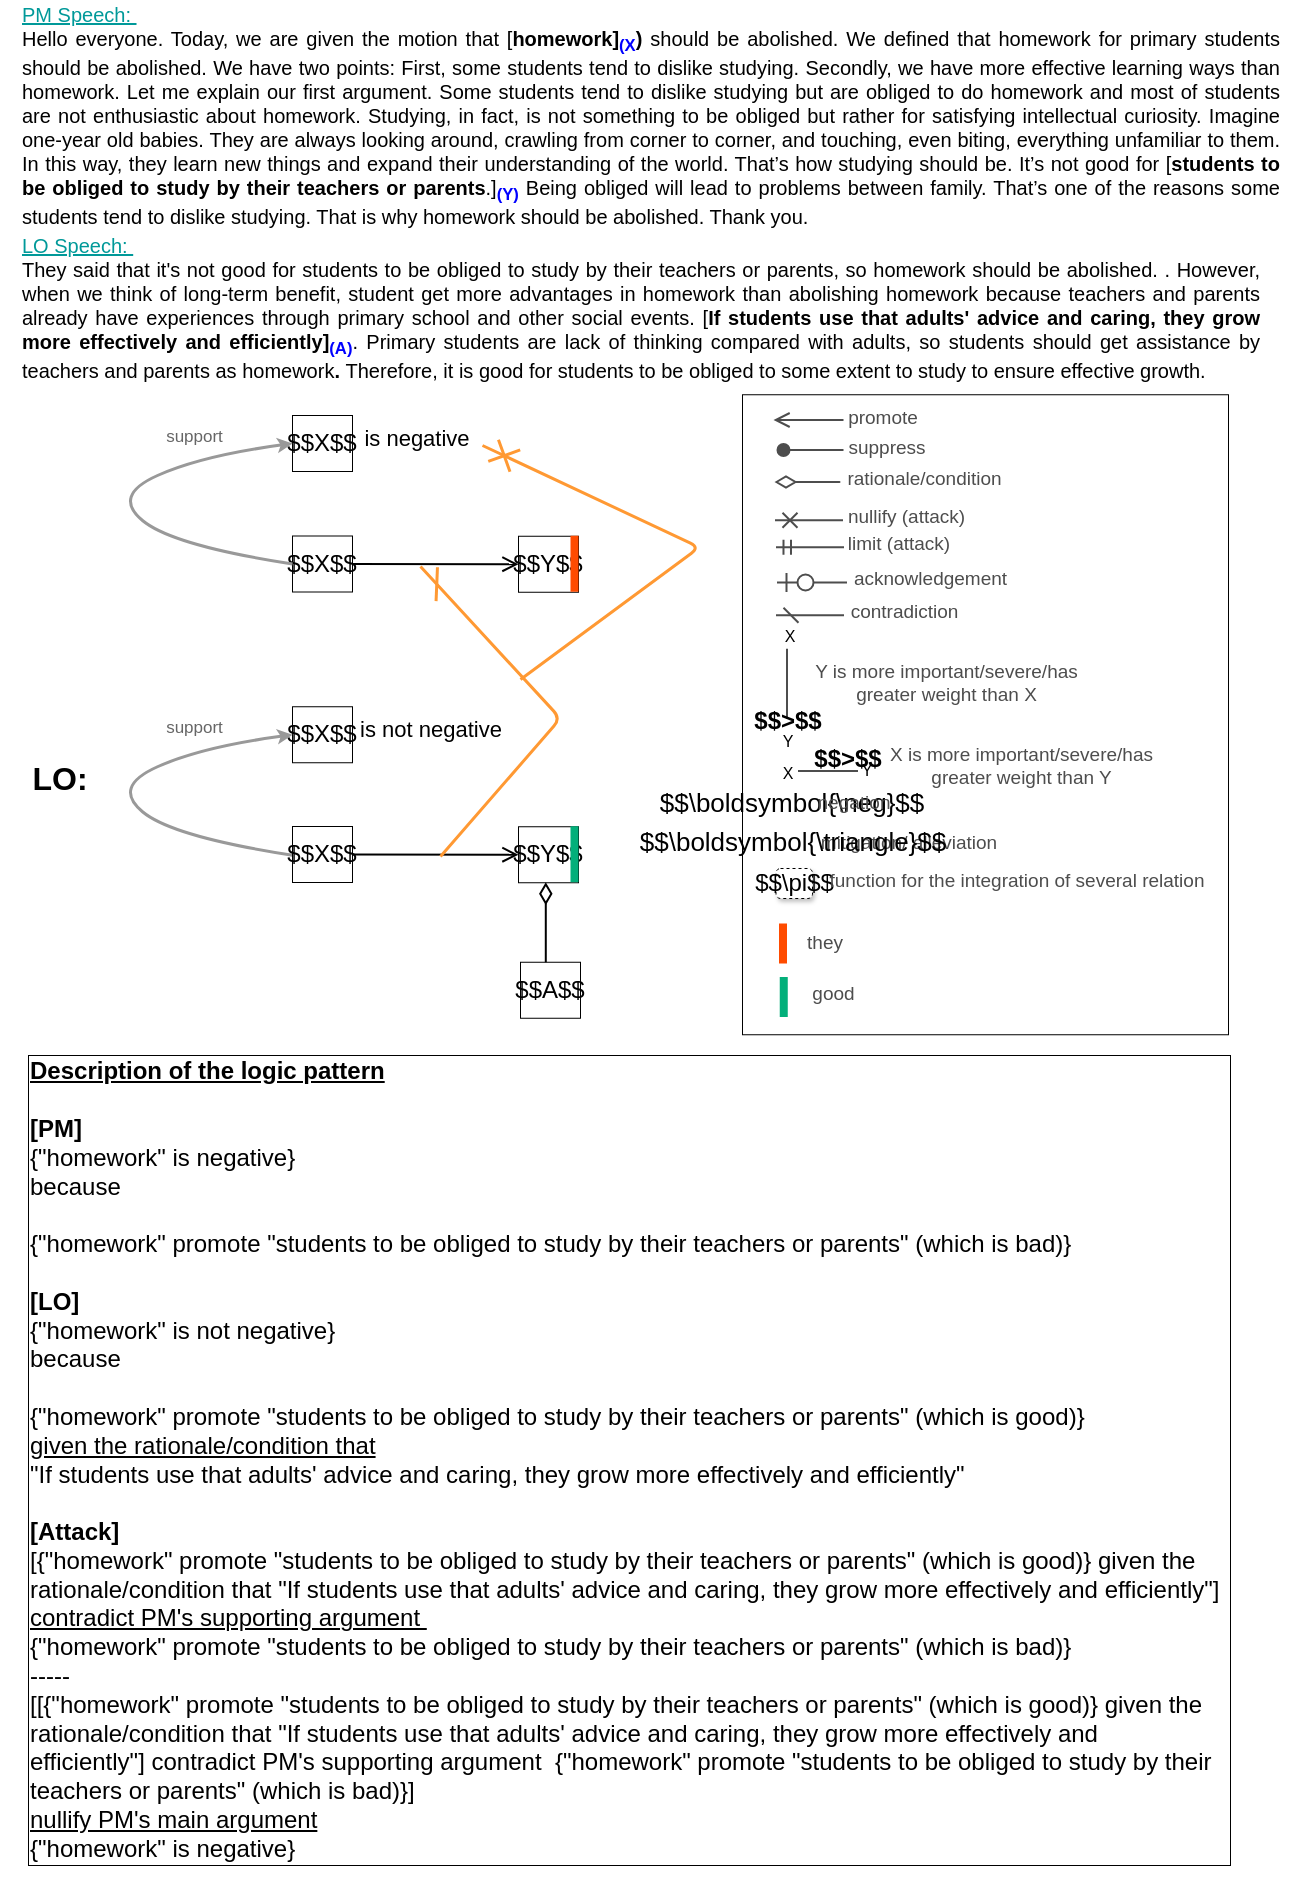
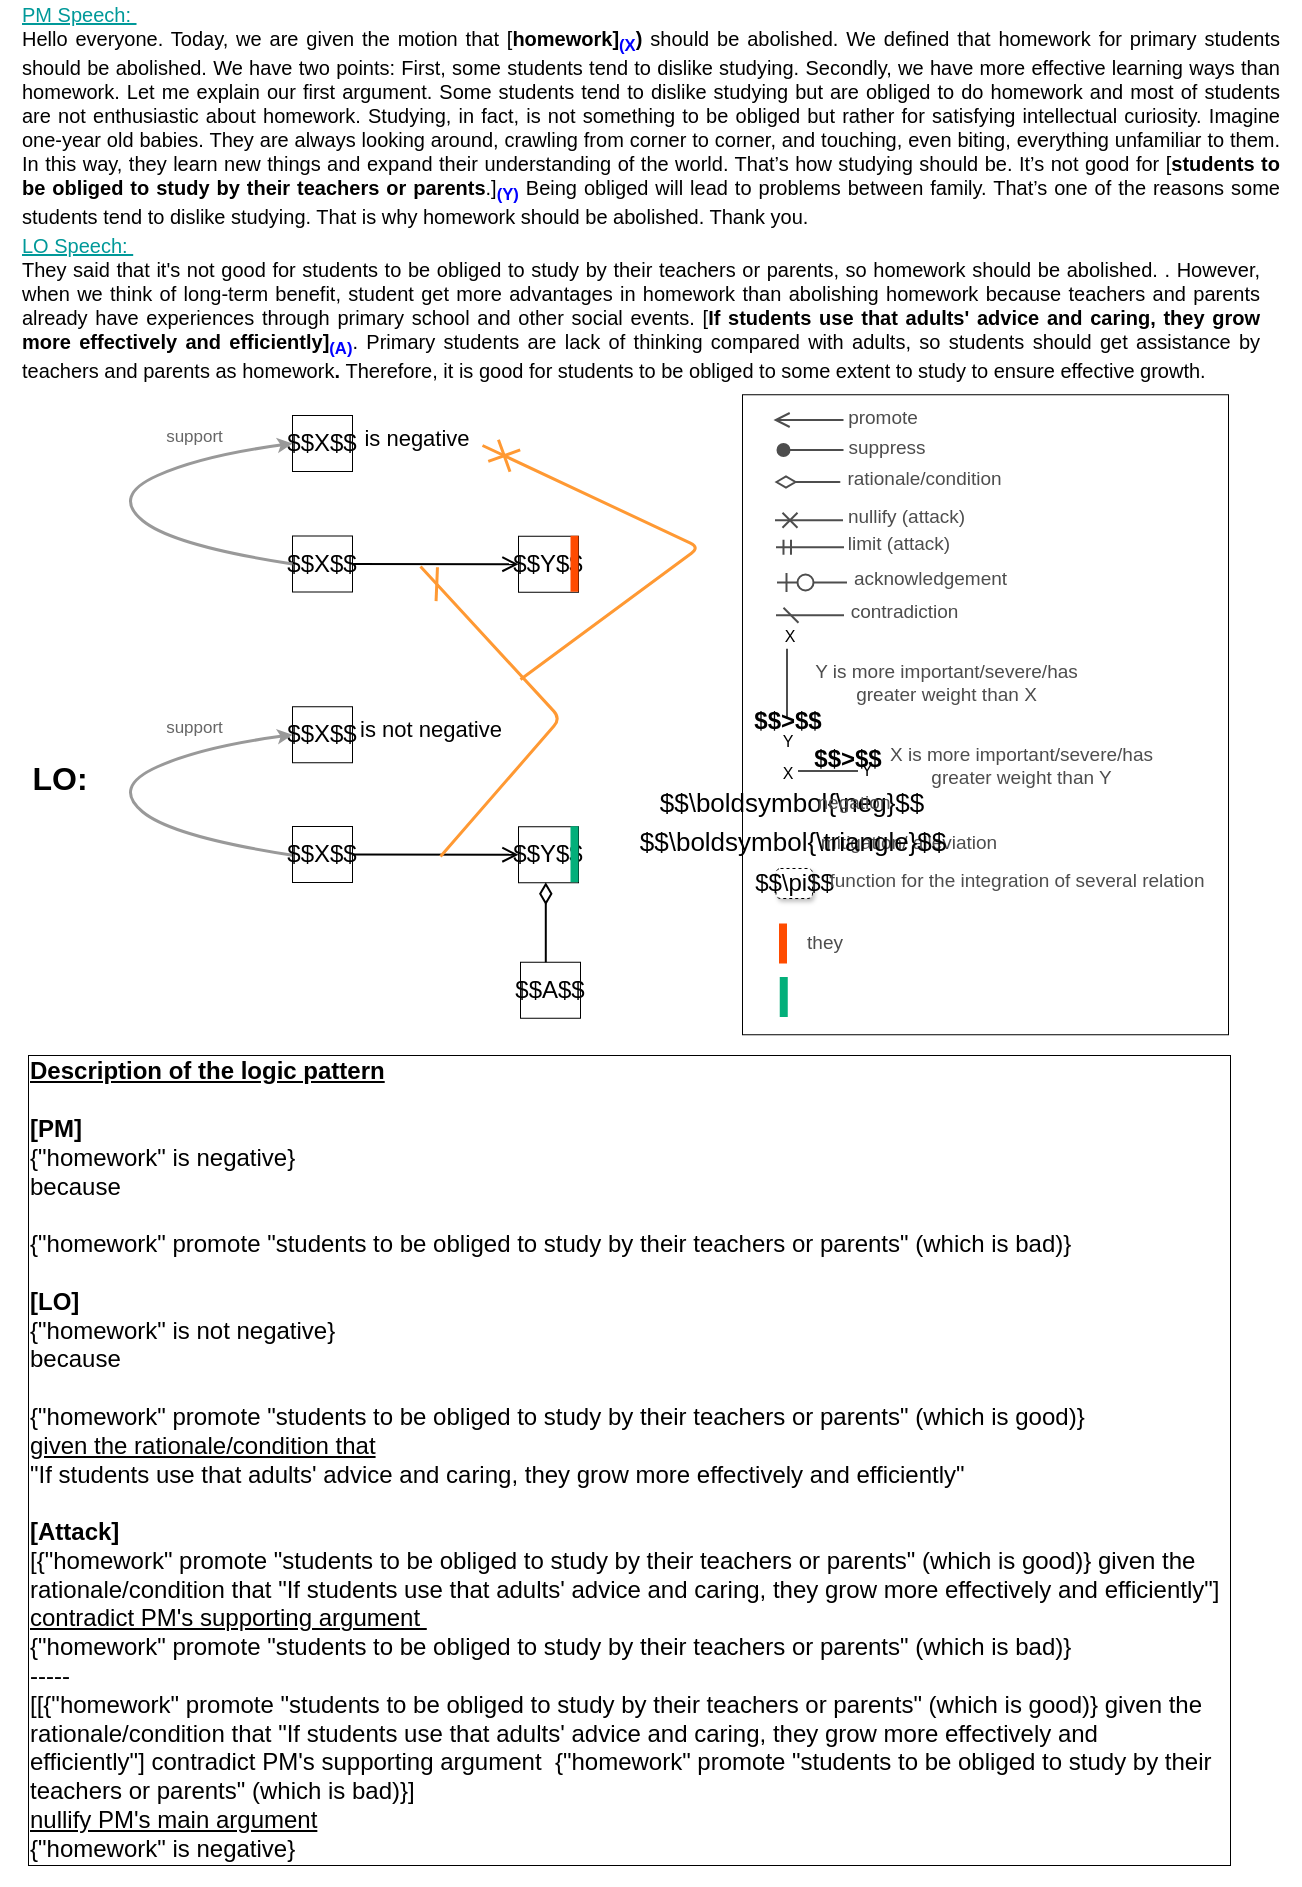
node "good": removed
